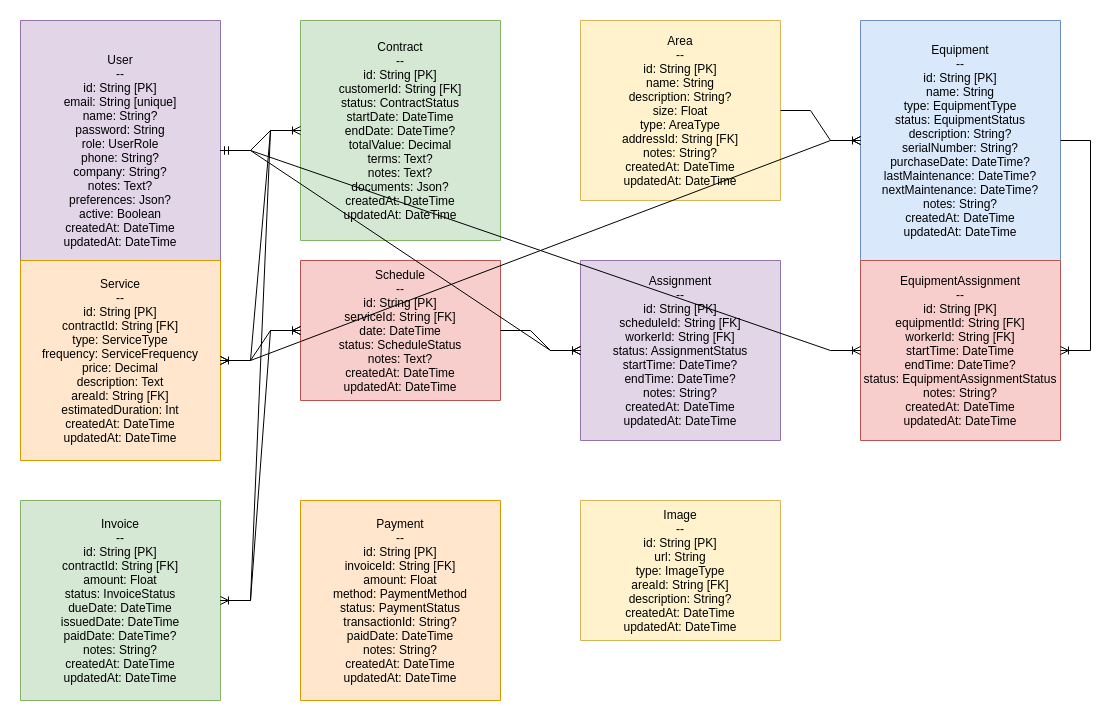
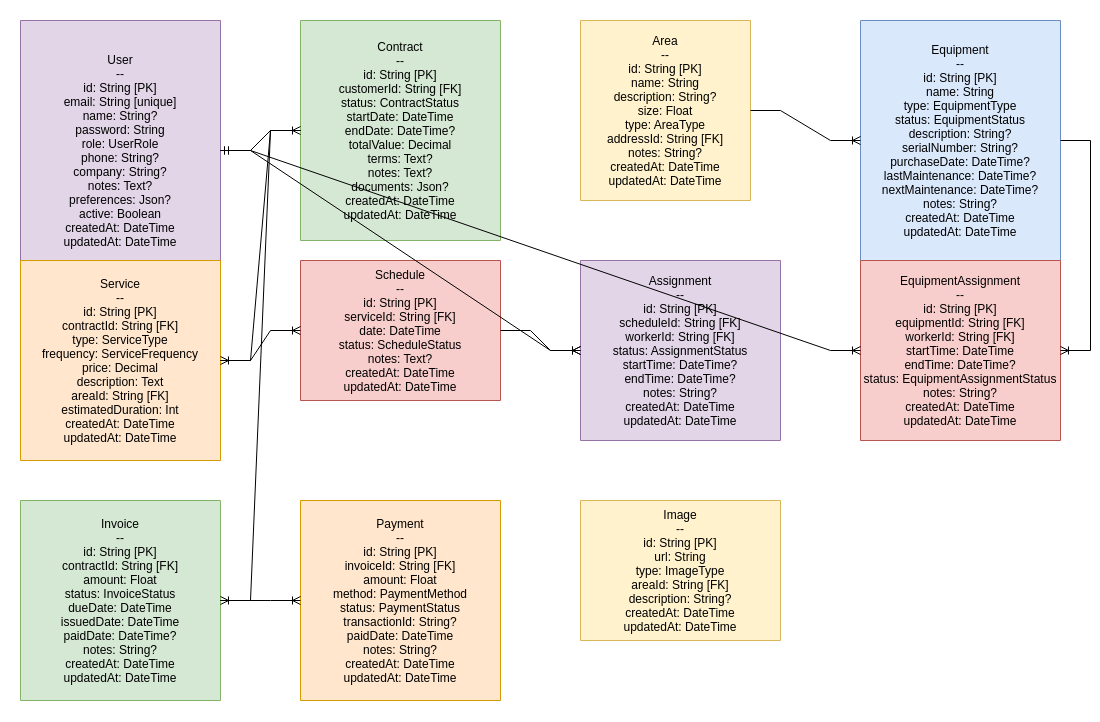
node "Area -- id: String [PK] name: String description: String? size: Float type: AreaType addressId: String [FK] notes: String? createdAt: DateTime updatedAt: DateTime": size 200x180 -> 170x180
edge "Equipment -- id: String [PK] name: String type: EquipmentType status: EquipmentStatus description: String? serialNumber: String? purchaseDate: DateTime? lastMaintenance: DateTime? nextMaintenance: DateTime? notes: String? createdAt: DateTime updatedAt: DateTime" -- "Service -- id: String [PK] contractId: String [FK] type: ServiceType frequency: ServiceFrequency price: Decimal description: Text areaId: String [FK] estimatedDuration: Int createdAt: DateTime updatedAt: DateTime": removed
edge "Invoice -- id: String [PK] contractId: String [FK] amount: Float status: InvoiceStatus dueDate: DateTime issuedDate: DateTime paidDate: DateTime? notes: String? createdAt: DateTime updatedAt: DateTime" -> "Schedule -- id: String [PK] serviceId: String [FK] date: DateTime status: ScheduleStatus notes: Text? createdAt: DateTime updatedAt: DateTime": now "Invoice -- id: String [PK] contractId: String [FK] amount: Float status: InvoiceStatus dueDate: DateTime issuedDate: DateTime paidDate: DateTime? notes: String? createdAt: DateTime updatedAt: DateTime" -> "Payment -- id: String [PK] invoiceId: String [FK] amount: Float method: PaymentMethod status: PaymentStatus transactionId: String? paidDate: DateTime notes: String? createdAt: DateTime updatedAt: DateTime"
